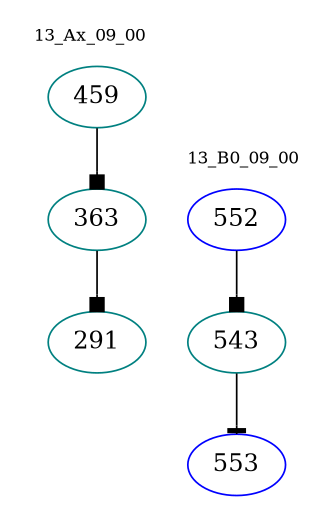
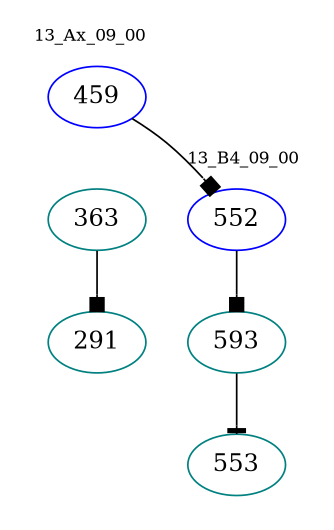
node "459": color teal -> blue
edge "459" -> "363": now "459" -> "552"
cluster "13_B0_09_00": label "13_B0_09_00" -> "13_B4_09_00"
node "543": label "543" -> "593"
node "553": color blue -> teal
